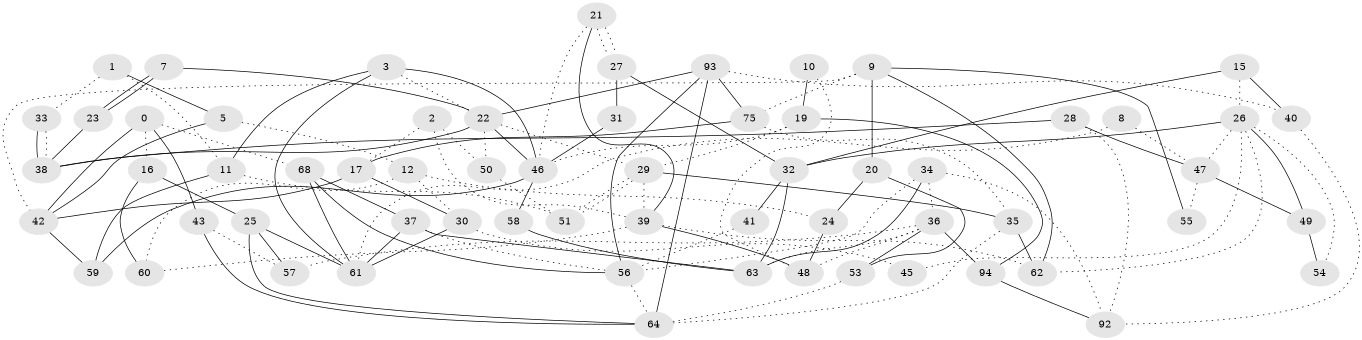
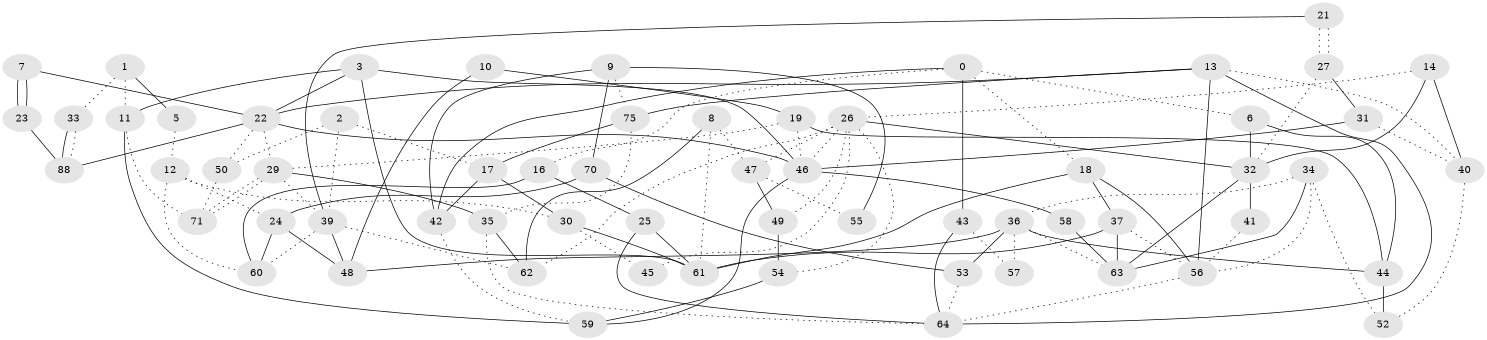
node "93": label "93" -> "13"
node "15": label "15" -> "14"
edge "9" -- "42": style dotted -> solid
edge "21" -- "46": now "26" -- "46"
edge "3" -- "22": style dotted -> solid
edge "27" -- "32": style solid -> dotted
node "28": removed
node "6": added
edge "9" -- "62": now "8" -- "62"
edge "31" -- "40": added
edge "5" -- "42": removed
edge "26" -- "49": style solid -> dotted
edge "10" -- "48": style dotted -> solid
node "38": label "38" -> "88"
node "68": label "68" -> "18"
node "20": label "20" -> "70"
node "51": label "51" -> "71"
edge "42" -- "59": style solid -> dotted
edge "24" -- "60": added
edge "25" -- "57": removed
edge "36" -- "48": style dotted -> solid
node "94": label "94" -> "44"
edge "54" -- "59": added
node "92": label "92" -> "52"
